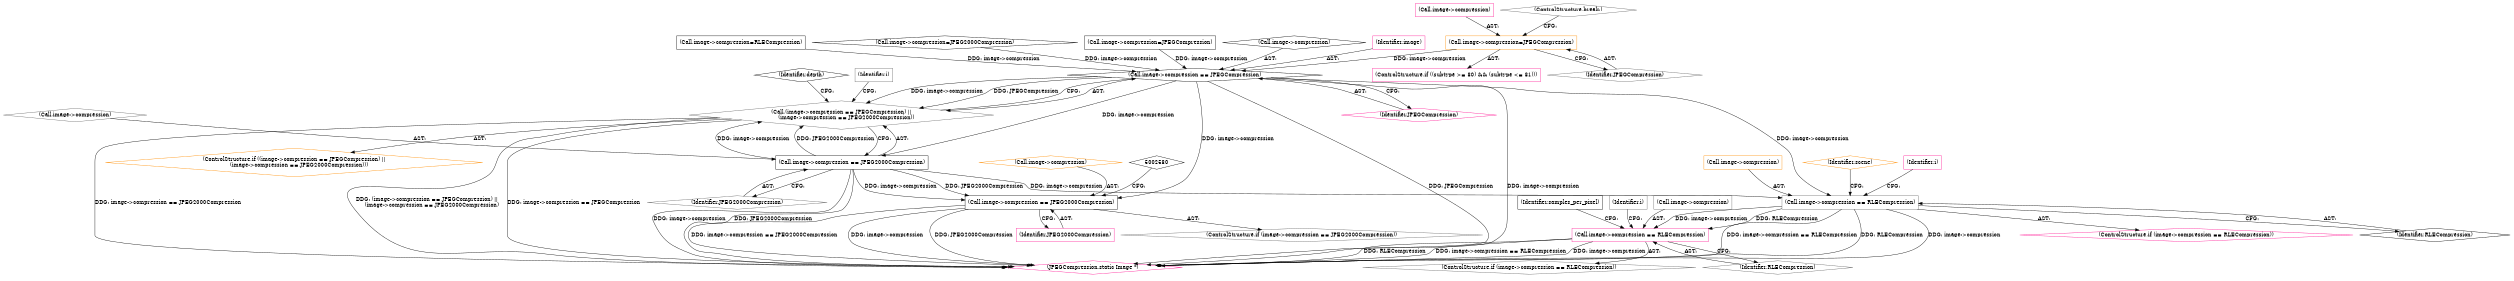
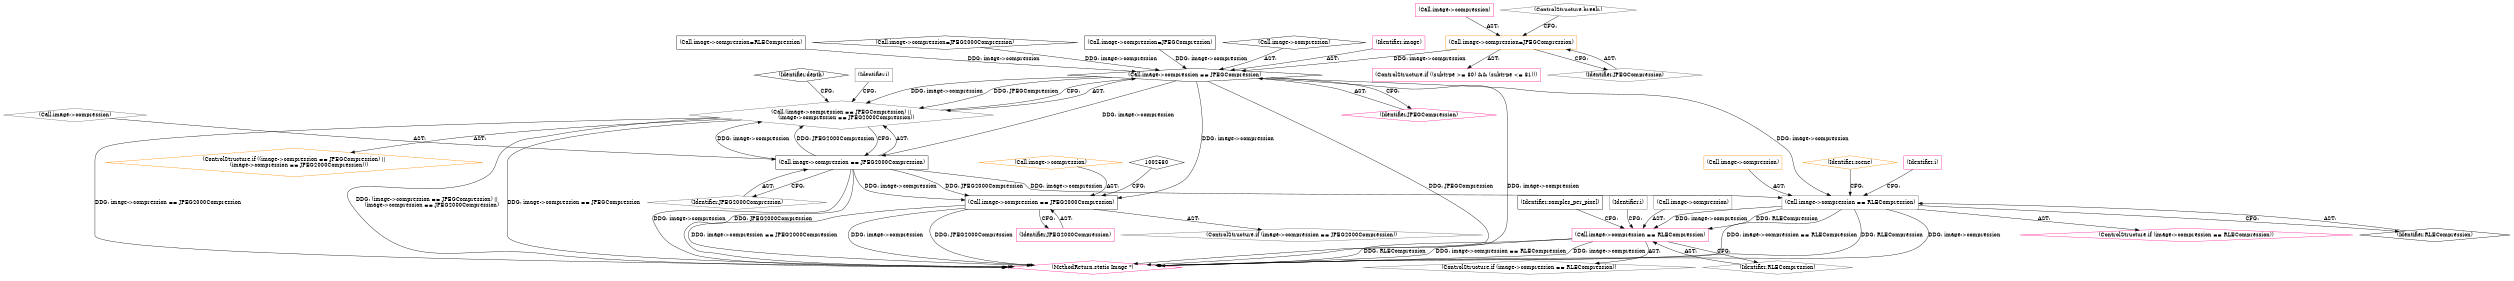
node "5002580": label "5002580" -> "1002580"
node "(JPEGCompression,static Image *)": label "(JPEGCompression,static Image *)" -> "(MethodReturn,static Image *)"
